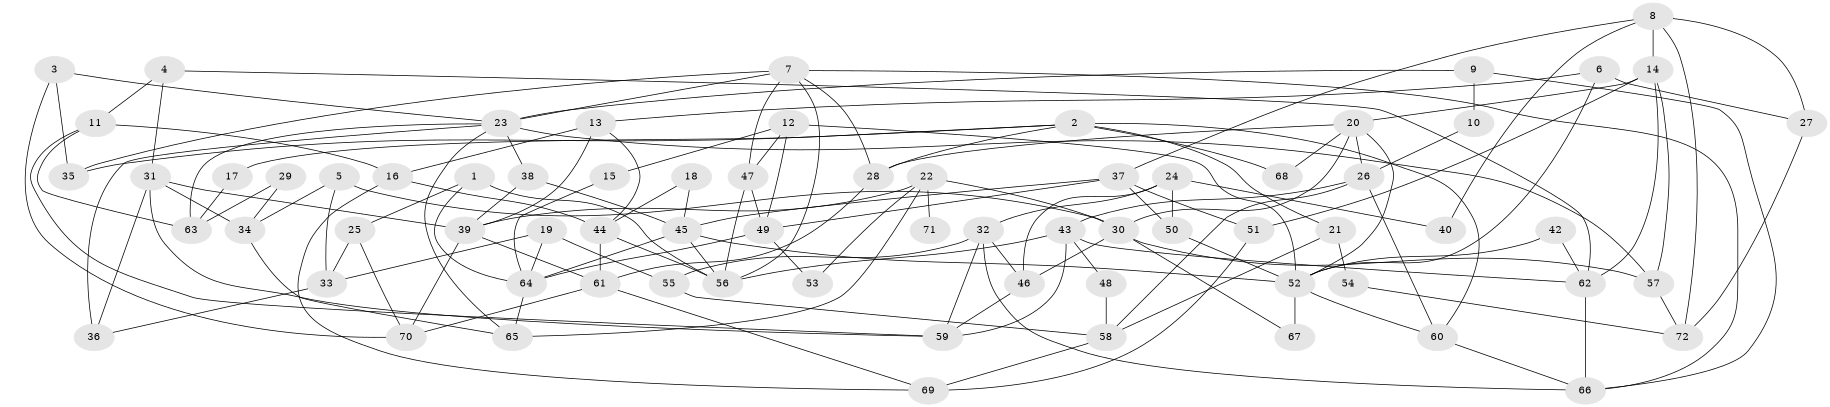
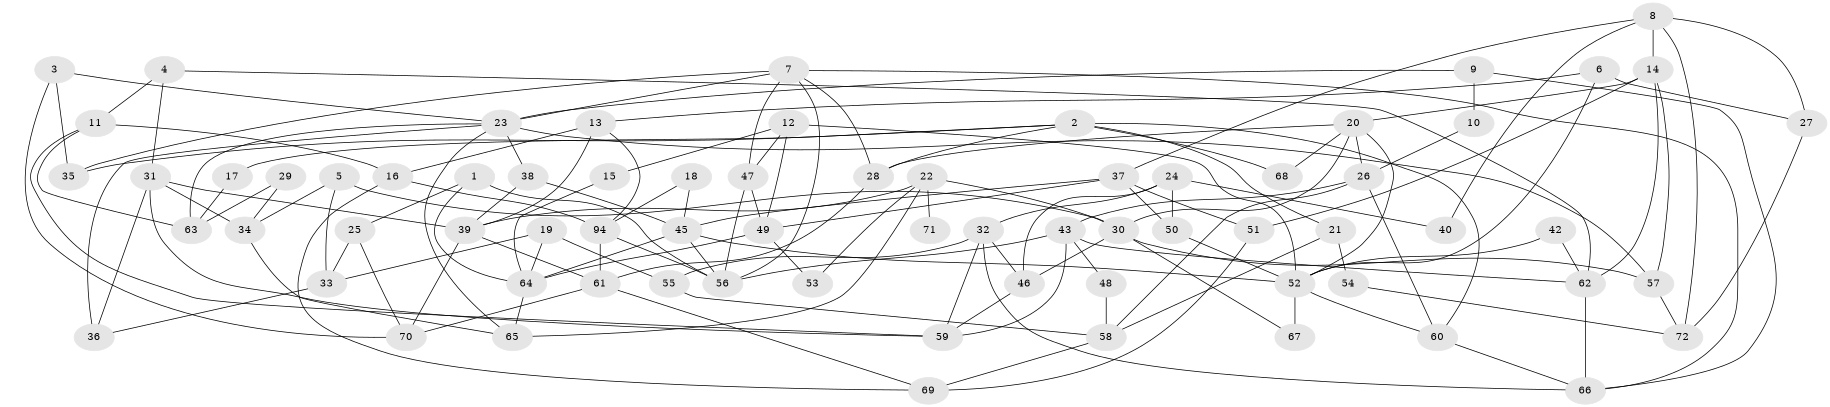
node "44": label "44" -> "94"
